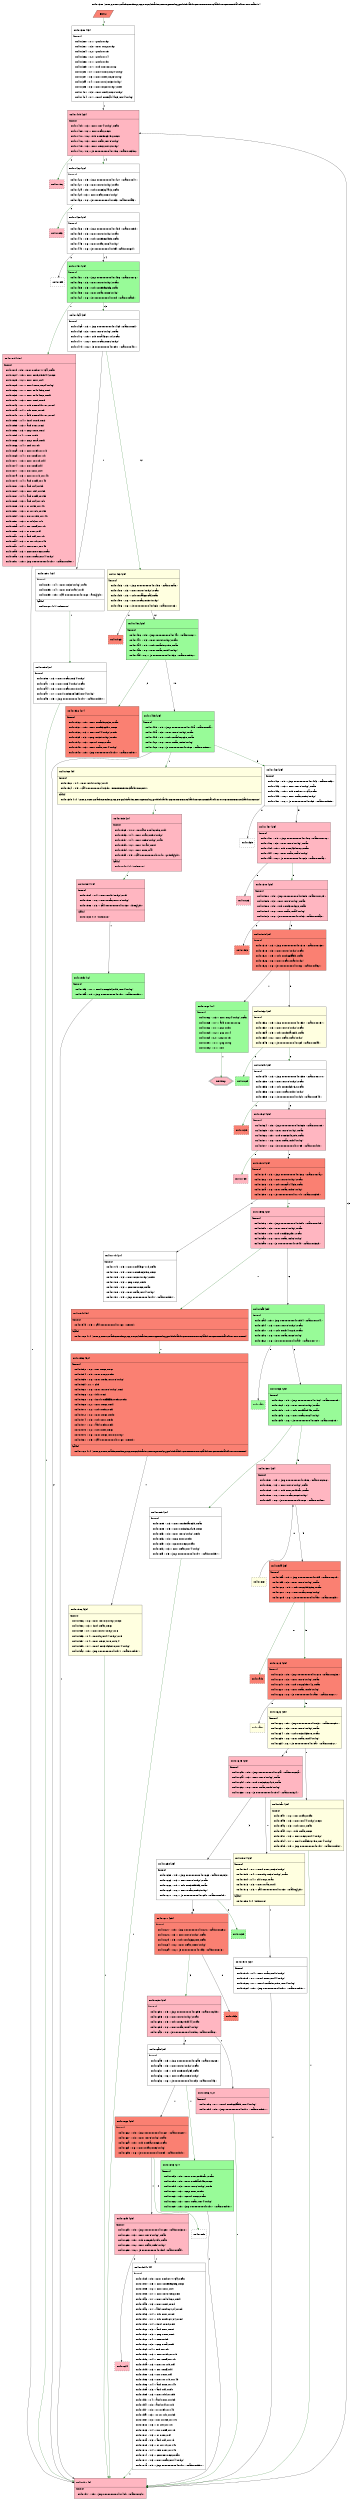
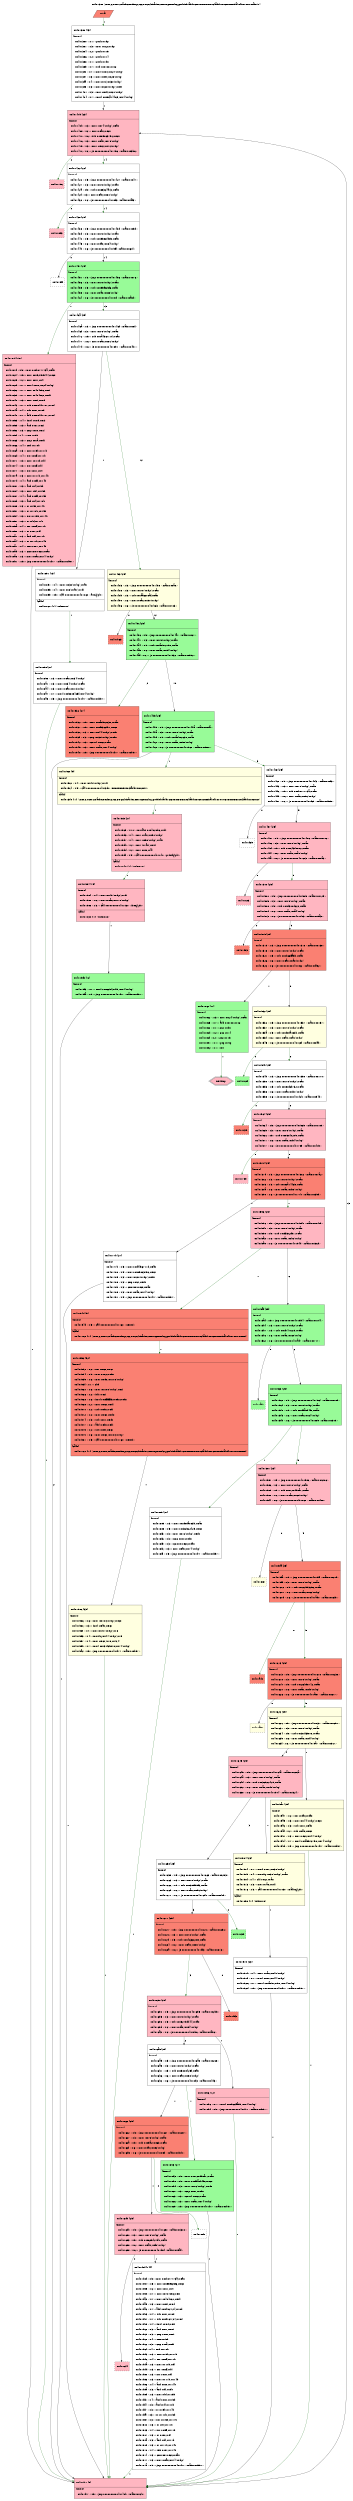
node "Entry": label "Entry" -> "Final"
edge "0x401422 [22]" -> "0x401438 [25]": added, label "14"
edge "0x4018ce" -> "0x4015e1 [25]": reversed
edge "0x40177b [27]" -> "0x401f77 [5]": added, label "1"
